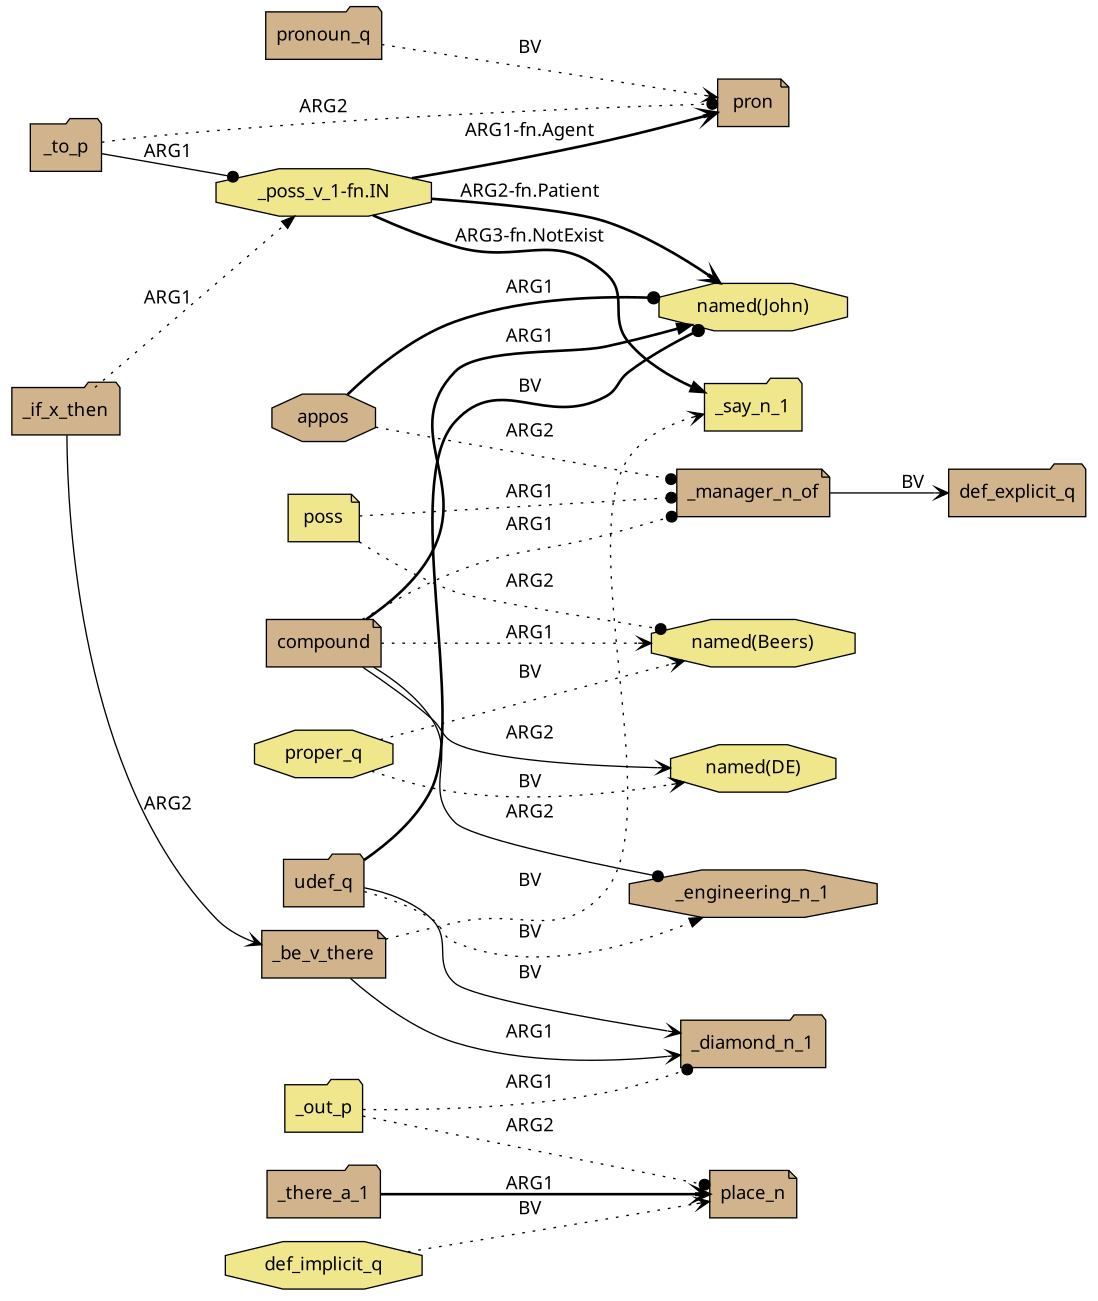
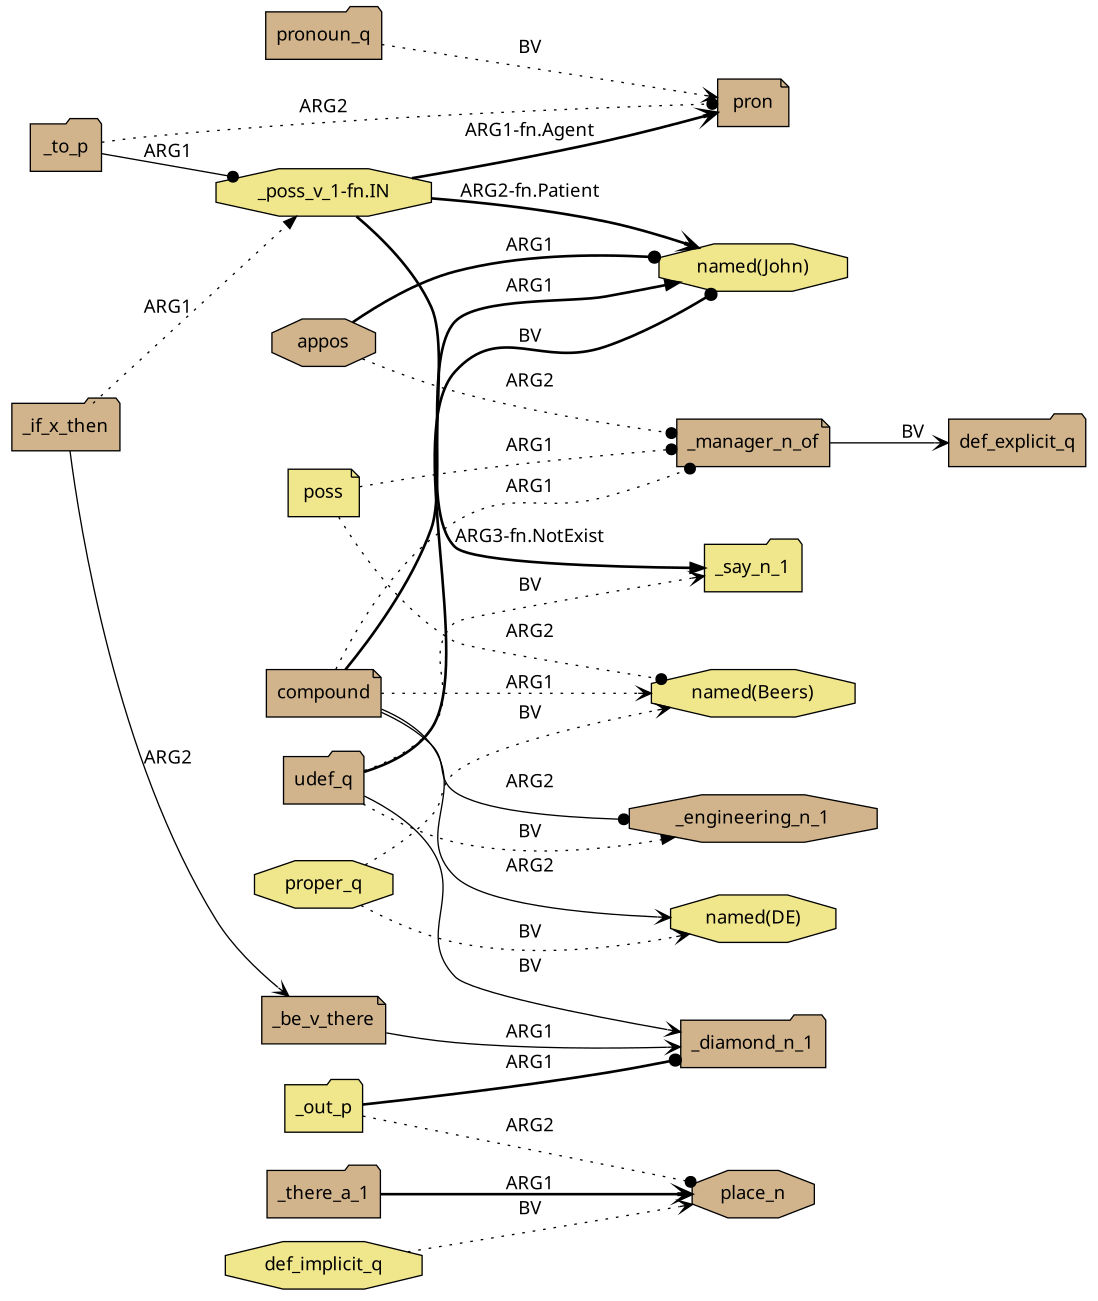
edge "_be_v_there" -> "_say_n_1": now "udef_q" -> "_say_n_1"
edge "_out_p" -> "_diamond_n_1": style dotted -> bold
node "place_n": shape note -> octagon
